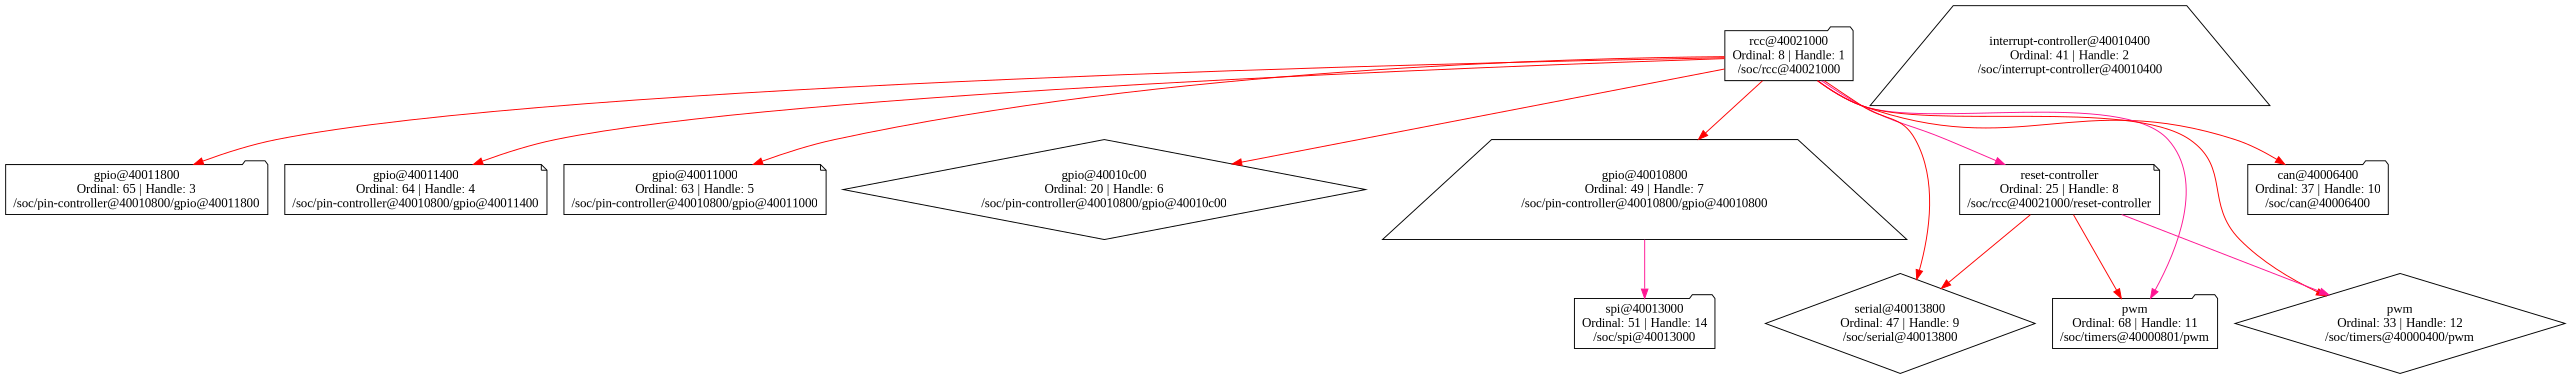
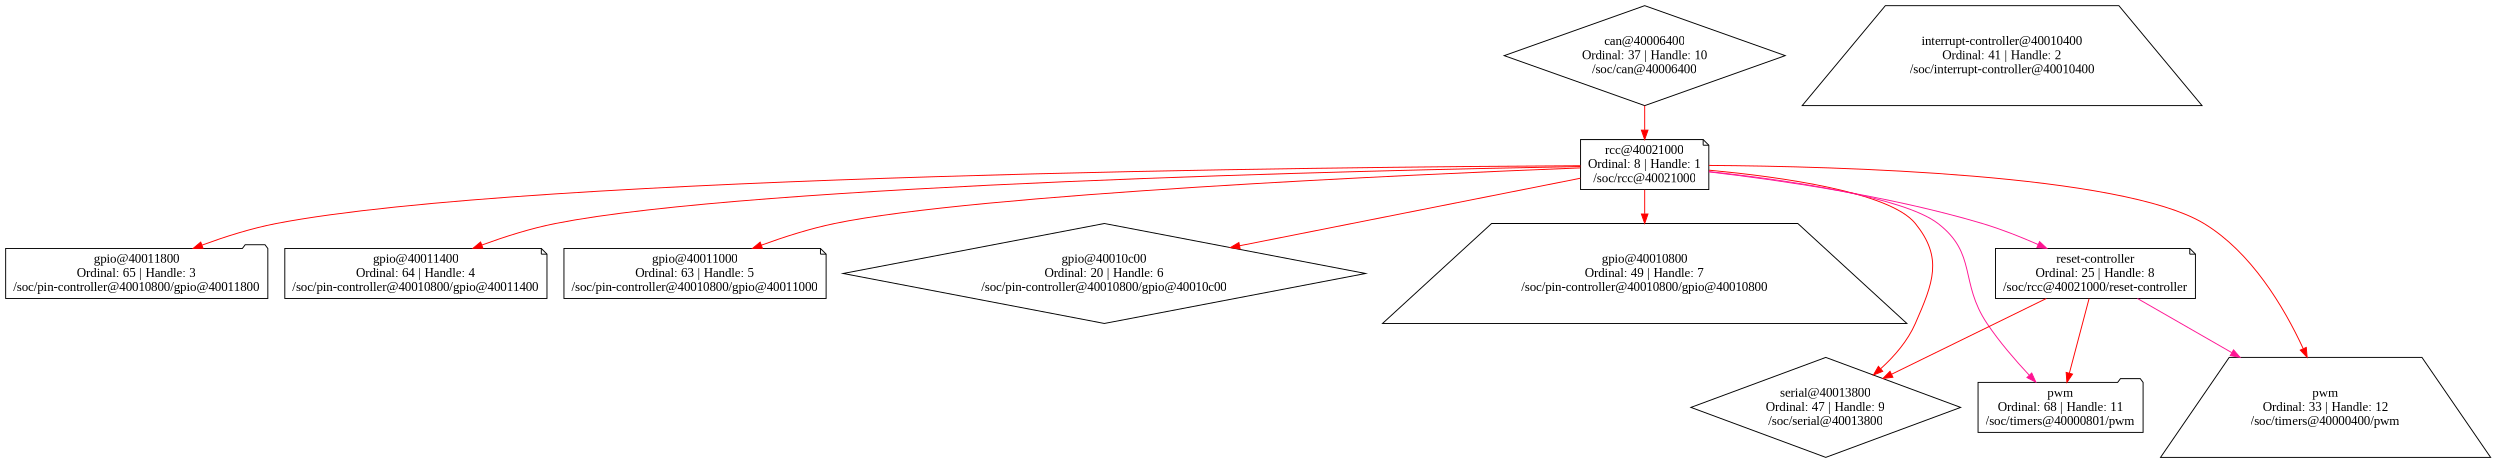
node "rcc@40021000 Ordinal: 8 | Handle: 1 /soc/rcc@40021000": shape folder -> note
edge "rcc@40021000 Ordinal: 8 | Handle: 1 /soc/rcc@40021000" -> "can@40006400 Ordinal: 37 | Handle: 10 /soc/can@40006400": reversed
node "can@40006400 Ordinal: 37 | Handle: 10 /soc/can@40006400": shape folder -> diamond
node "spi@40013000 Ordinal: 51 | Handle: 14 /soc/spi@40013000": removed
node "pwm Ordinal: 33 | Handle: 12 /soc/timers@40000400/pwm": shape diamond -> trapezium
